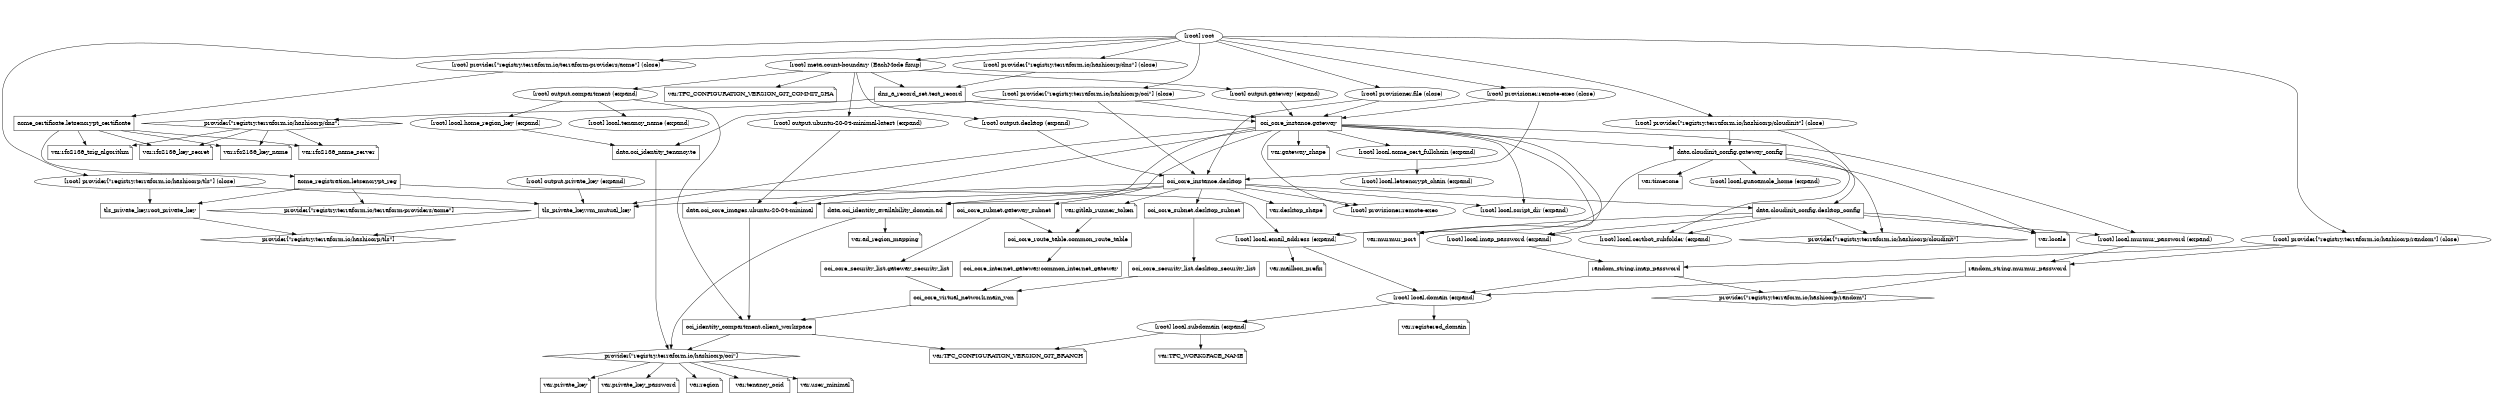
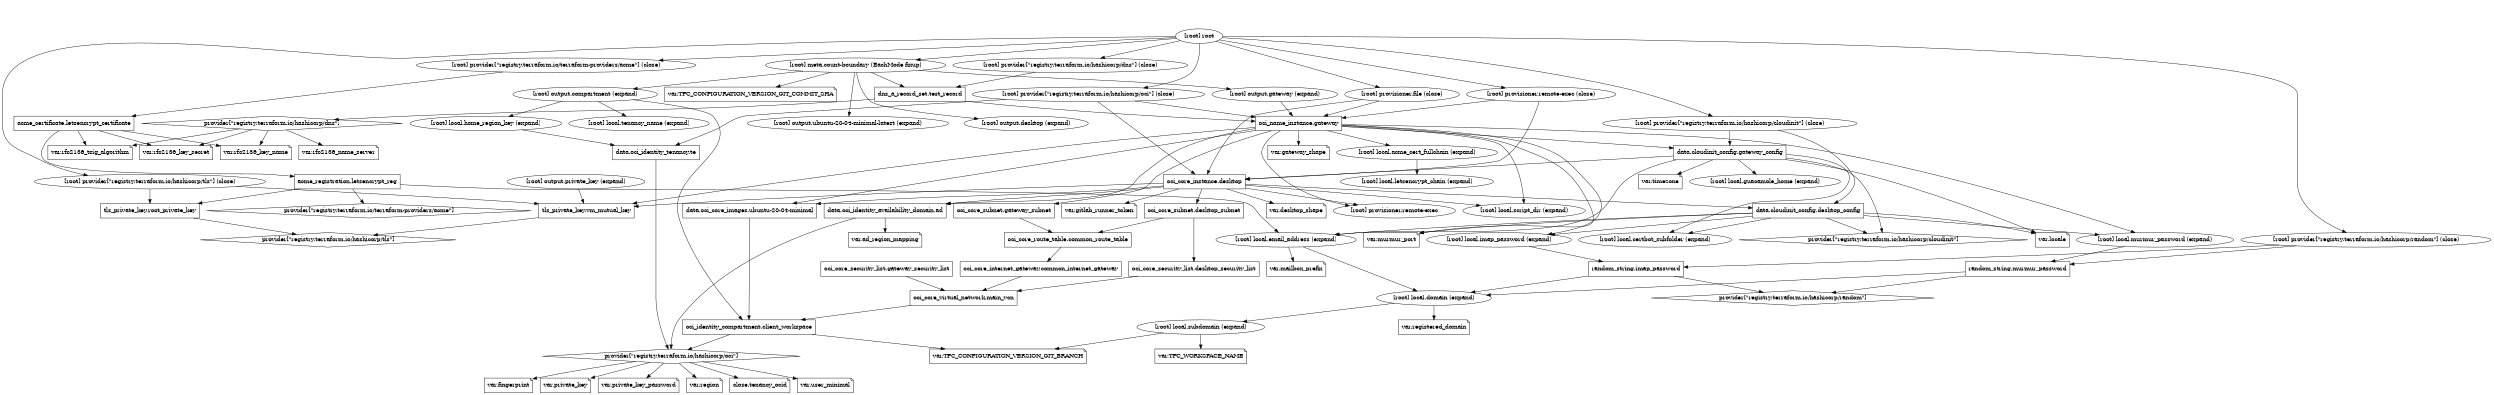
node "oci_core_instance.gateway": label "oci_core_instance.gateway" -> "oci_name_instance.gateway"
edge "acme_certificate.letsencrypt_certificate" -> "var.rfc2136_name_server": removed
edge "[root] output.desktop (expand)" -> "oci_core_instance.desktop": now "data.cloudinit_config.gateway_config" -> "oci_core_instance.desktop"
edge "[root] output.ubuntu-20-04-minimal-latest (expand)" -> "data.oci_core_images.ubuntu-20-04-minimal": removed
edge "var.gitlab_runner_token" -> "oci_core_route_table.common_route_table": now "oci_core_subnet.desktop_subnet" -> "oci_core_route_table.common_route_table"
edge "data.cloudinit_config.desktop_config" -> "[root] local.email_address (expand)": added
edge "oci_core_subnet.gateway_subnet" -> "oci_core_security_list.gateway_security_list": removed
node "var.fingerprint": added
node "var.tenancy_ocid": label "var.tenancy_ocid" -> "close.tenancy_ocid"
